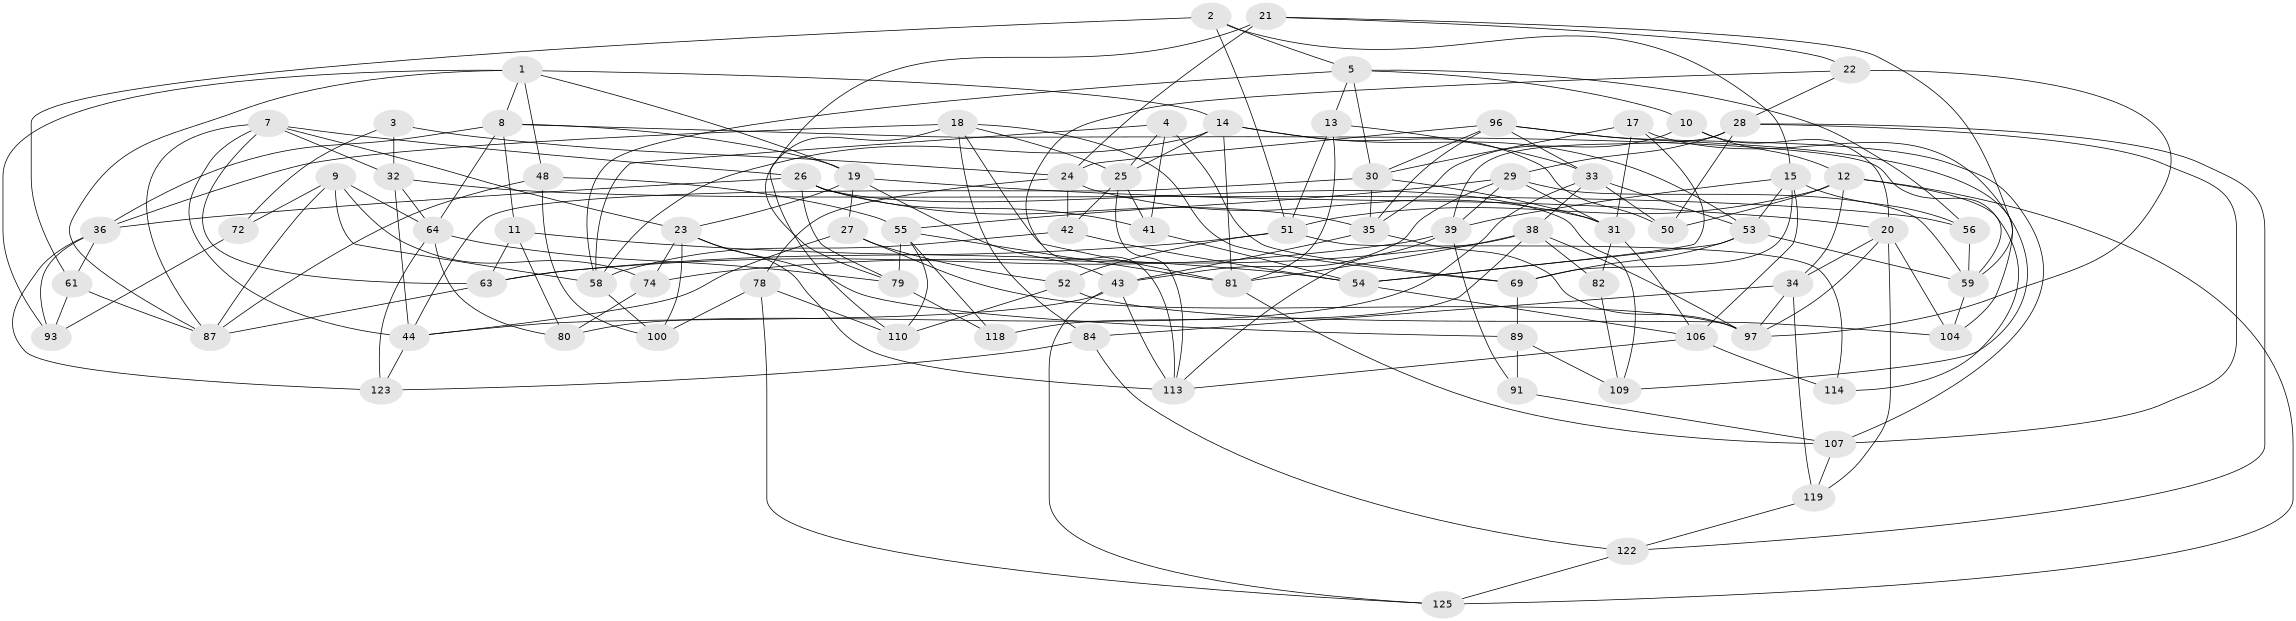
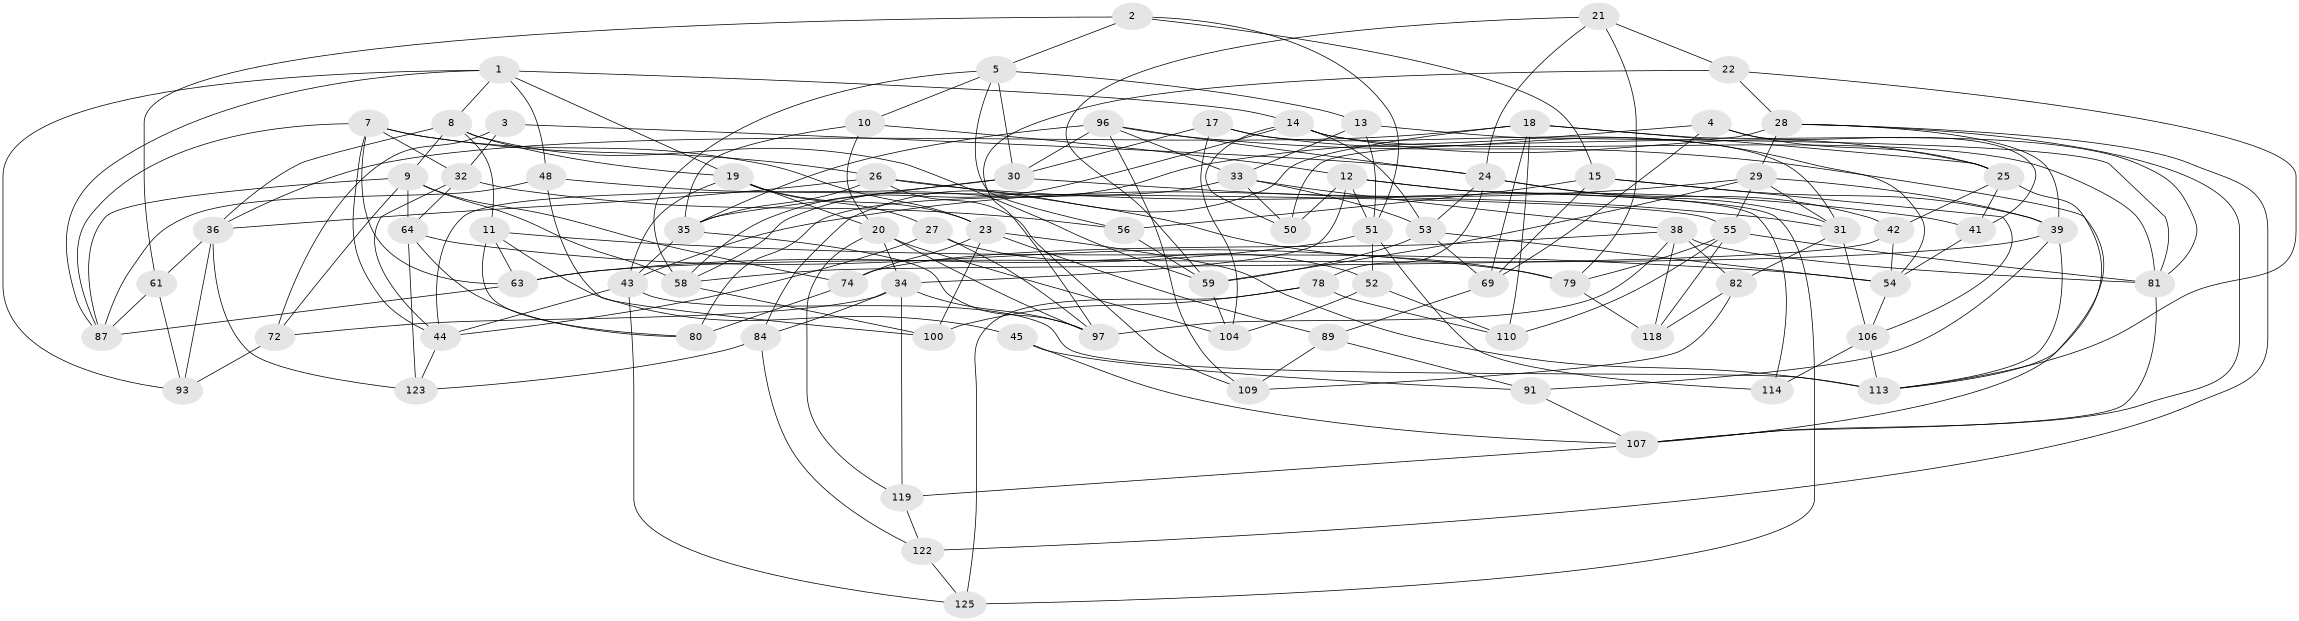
edge "8" -- "64": now "8" -- "9"
edge "15" -- "53": now "24" -- "53"
edge "82" -- "118": added
edge "34" -- "72": added
node "45": added
